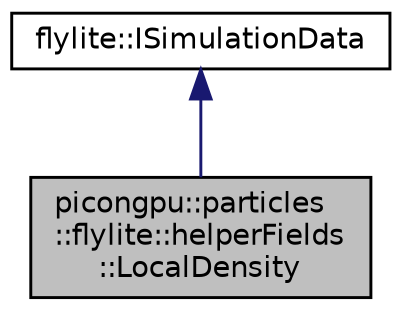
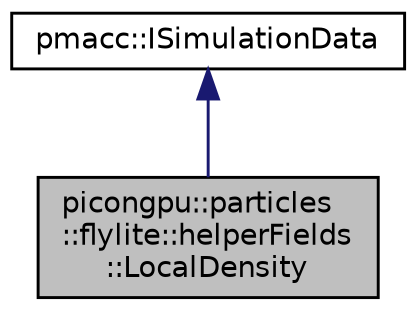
node "flylite::ISimulationData": label "flylite::ISimulationData" -> "pmacc::ISimulationData"
